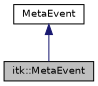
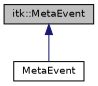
edge "itk::MetaEvent" -> "MetaEvent": reversed
